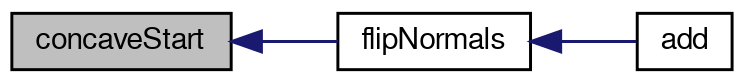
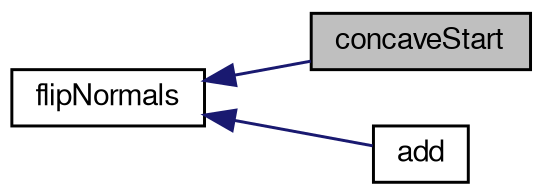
edge "flipNormals" -> "concaveStart": reversed
